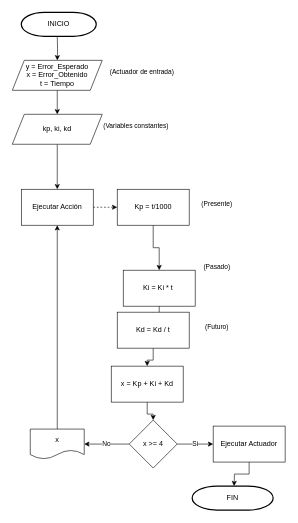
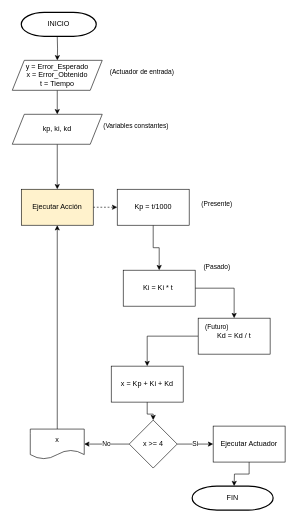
node "Ejecutar Acción": fillcolor #ffffff -> #fff2cc
node "Kd = Kd / t": moved (153, 330) -> (234, 336)
